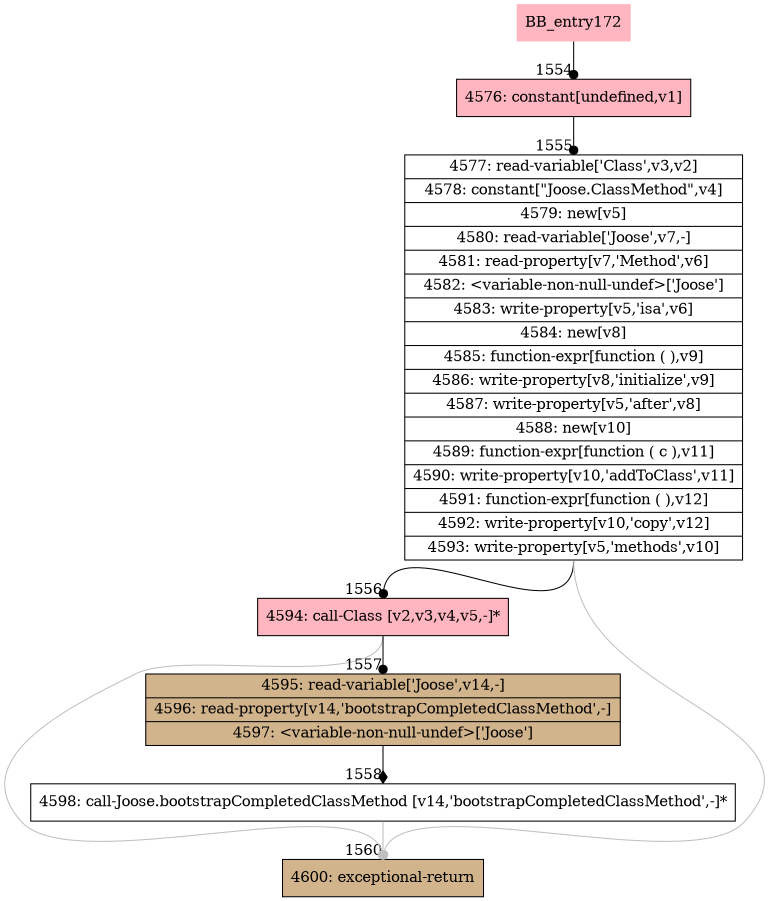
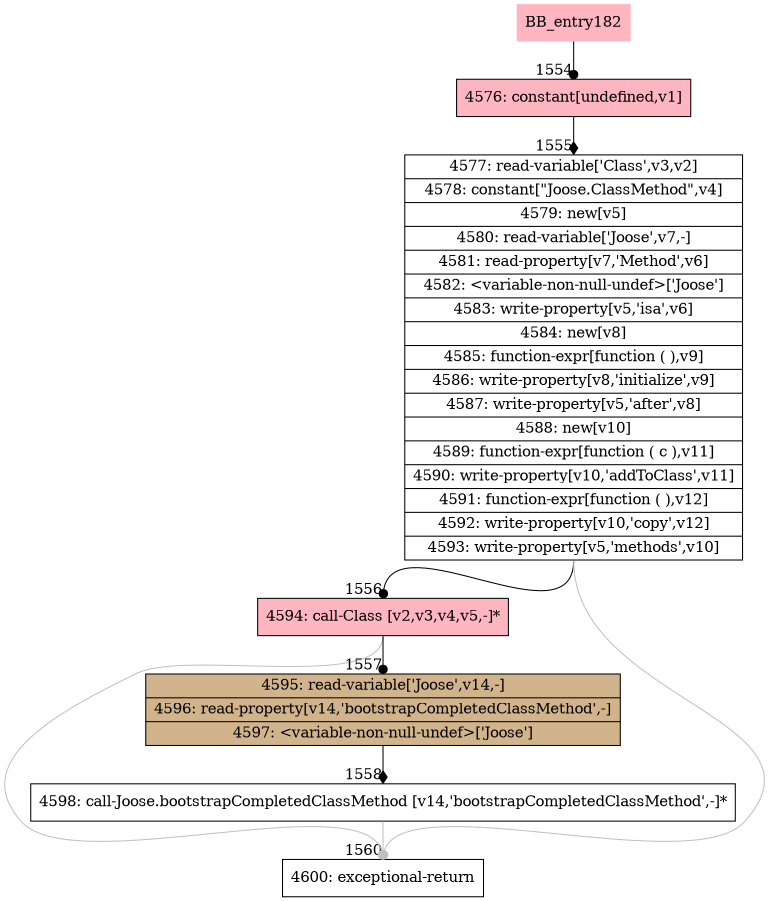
node "BB_entry172": label "BB_entry172" -> "BB_entry182"
edge "4576: constant[undefined,v1]" -> "4577: read-variable['Class',v3,v2]": arrowhead dot -> diamond
node "4600: exceptional-return": fillcolor tan -> white
